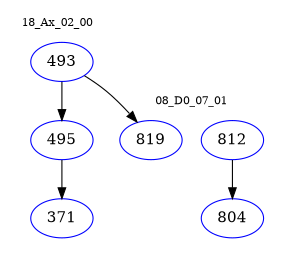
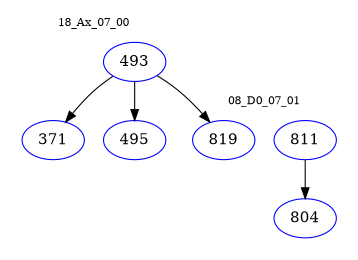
cluster "18_Ax_02_00": label "18_Ax_02_00" -> "18_Ax_07_00"
node "812": label "812" -> "811"
edge "495" -> "371": now "493" -> "371"
